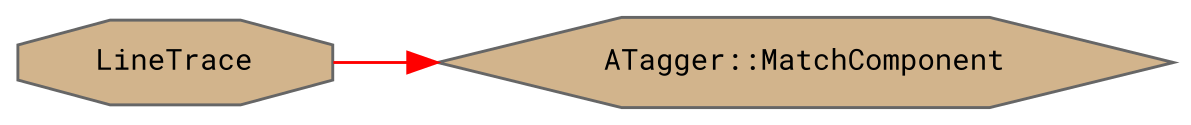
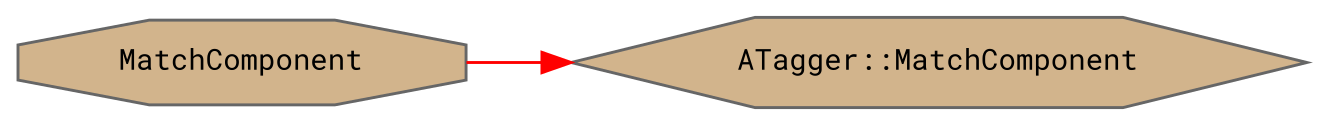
node "LineTrace": label "LineTrace" -> "MatchComponent"
